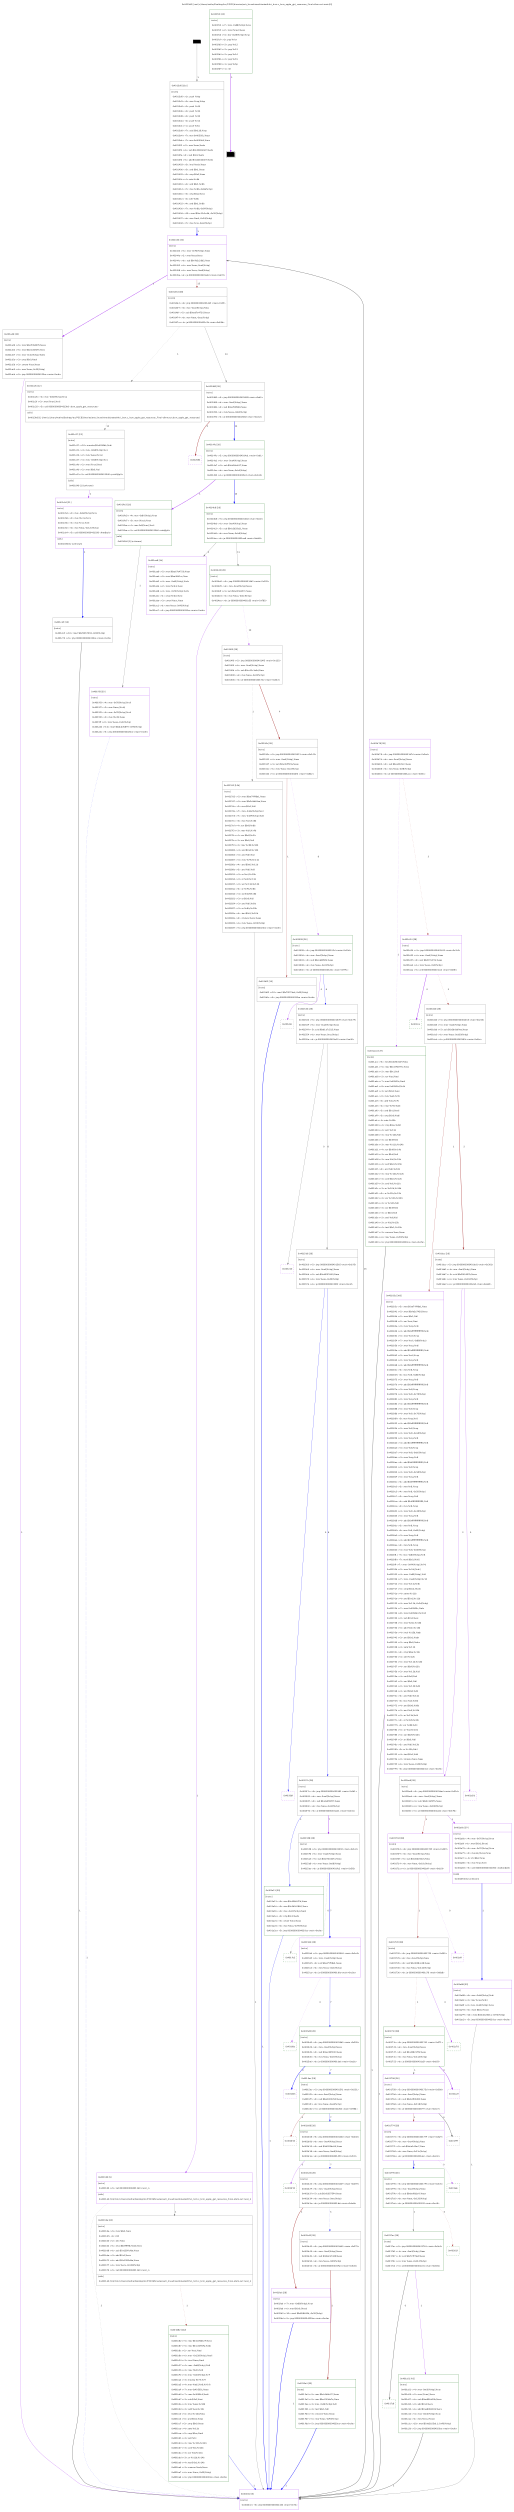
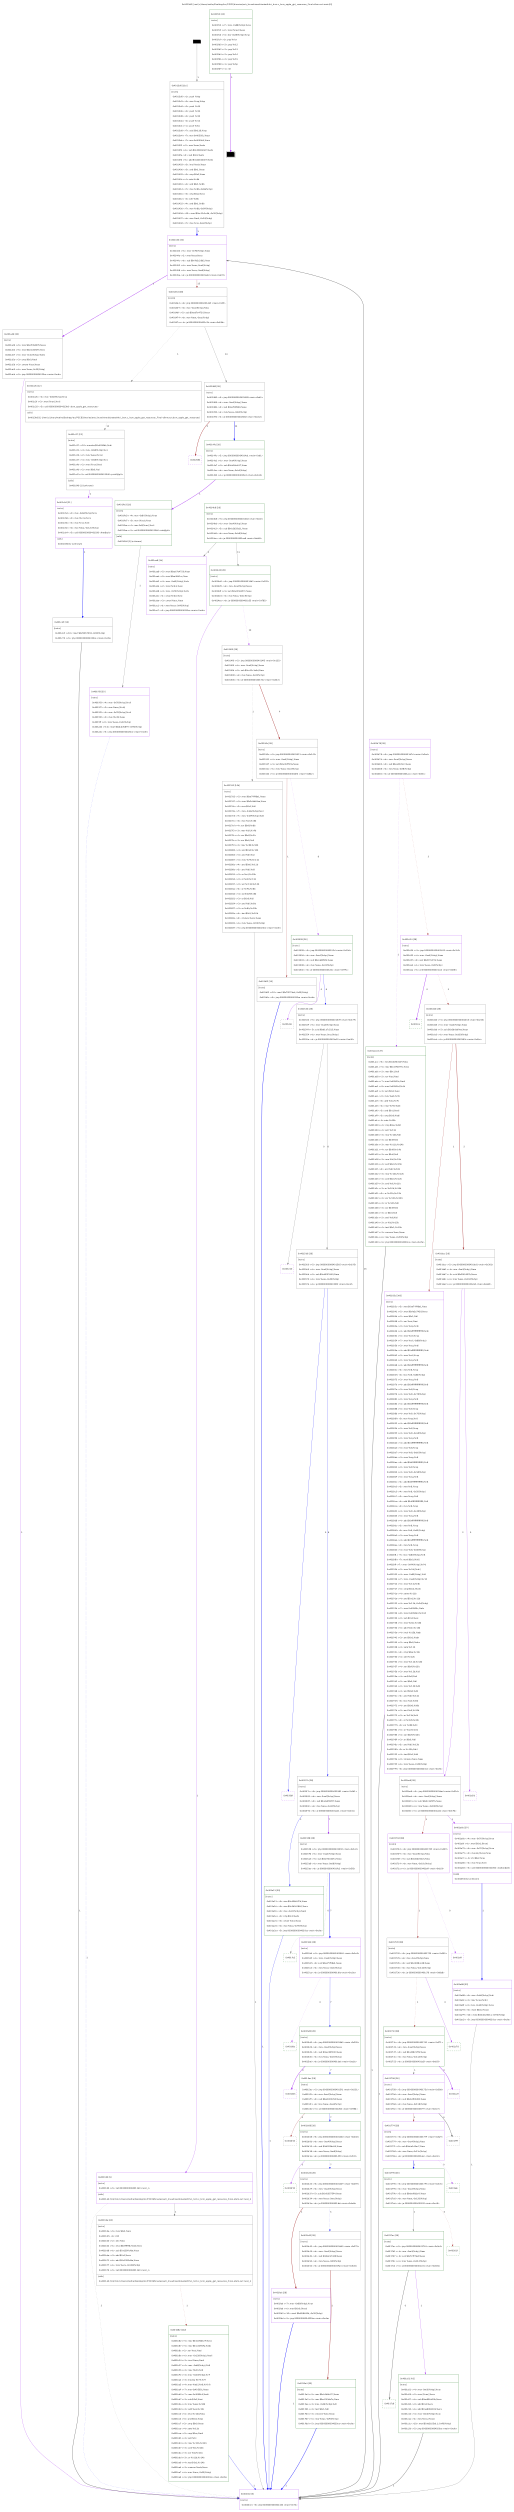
edge "0x40149c [28]" -> "0x4014b8 [28]": removed, label "13"
edge "0x4015d0 [28]" -> "0x401de6": color blue -> purple
